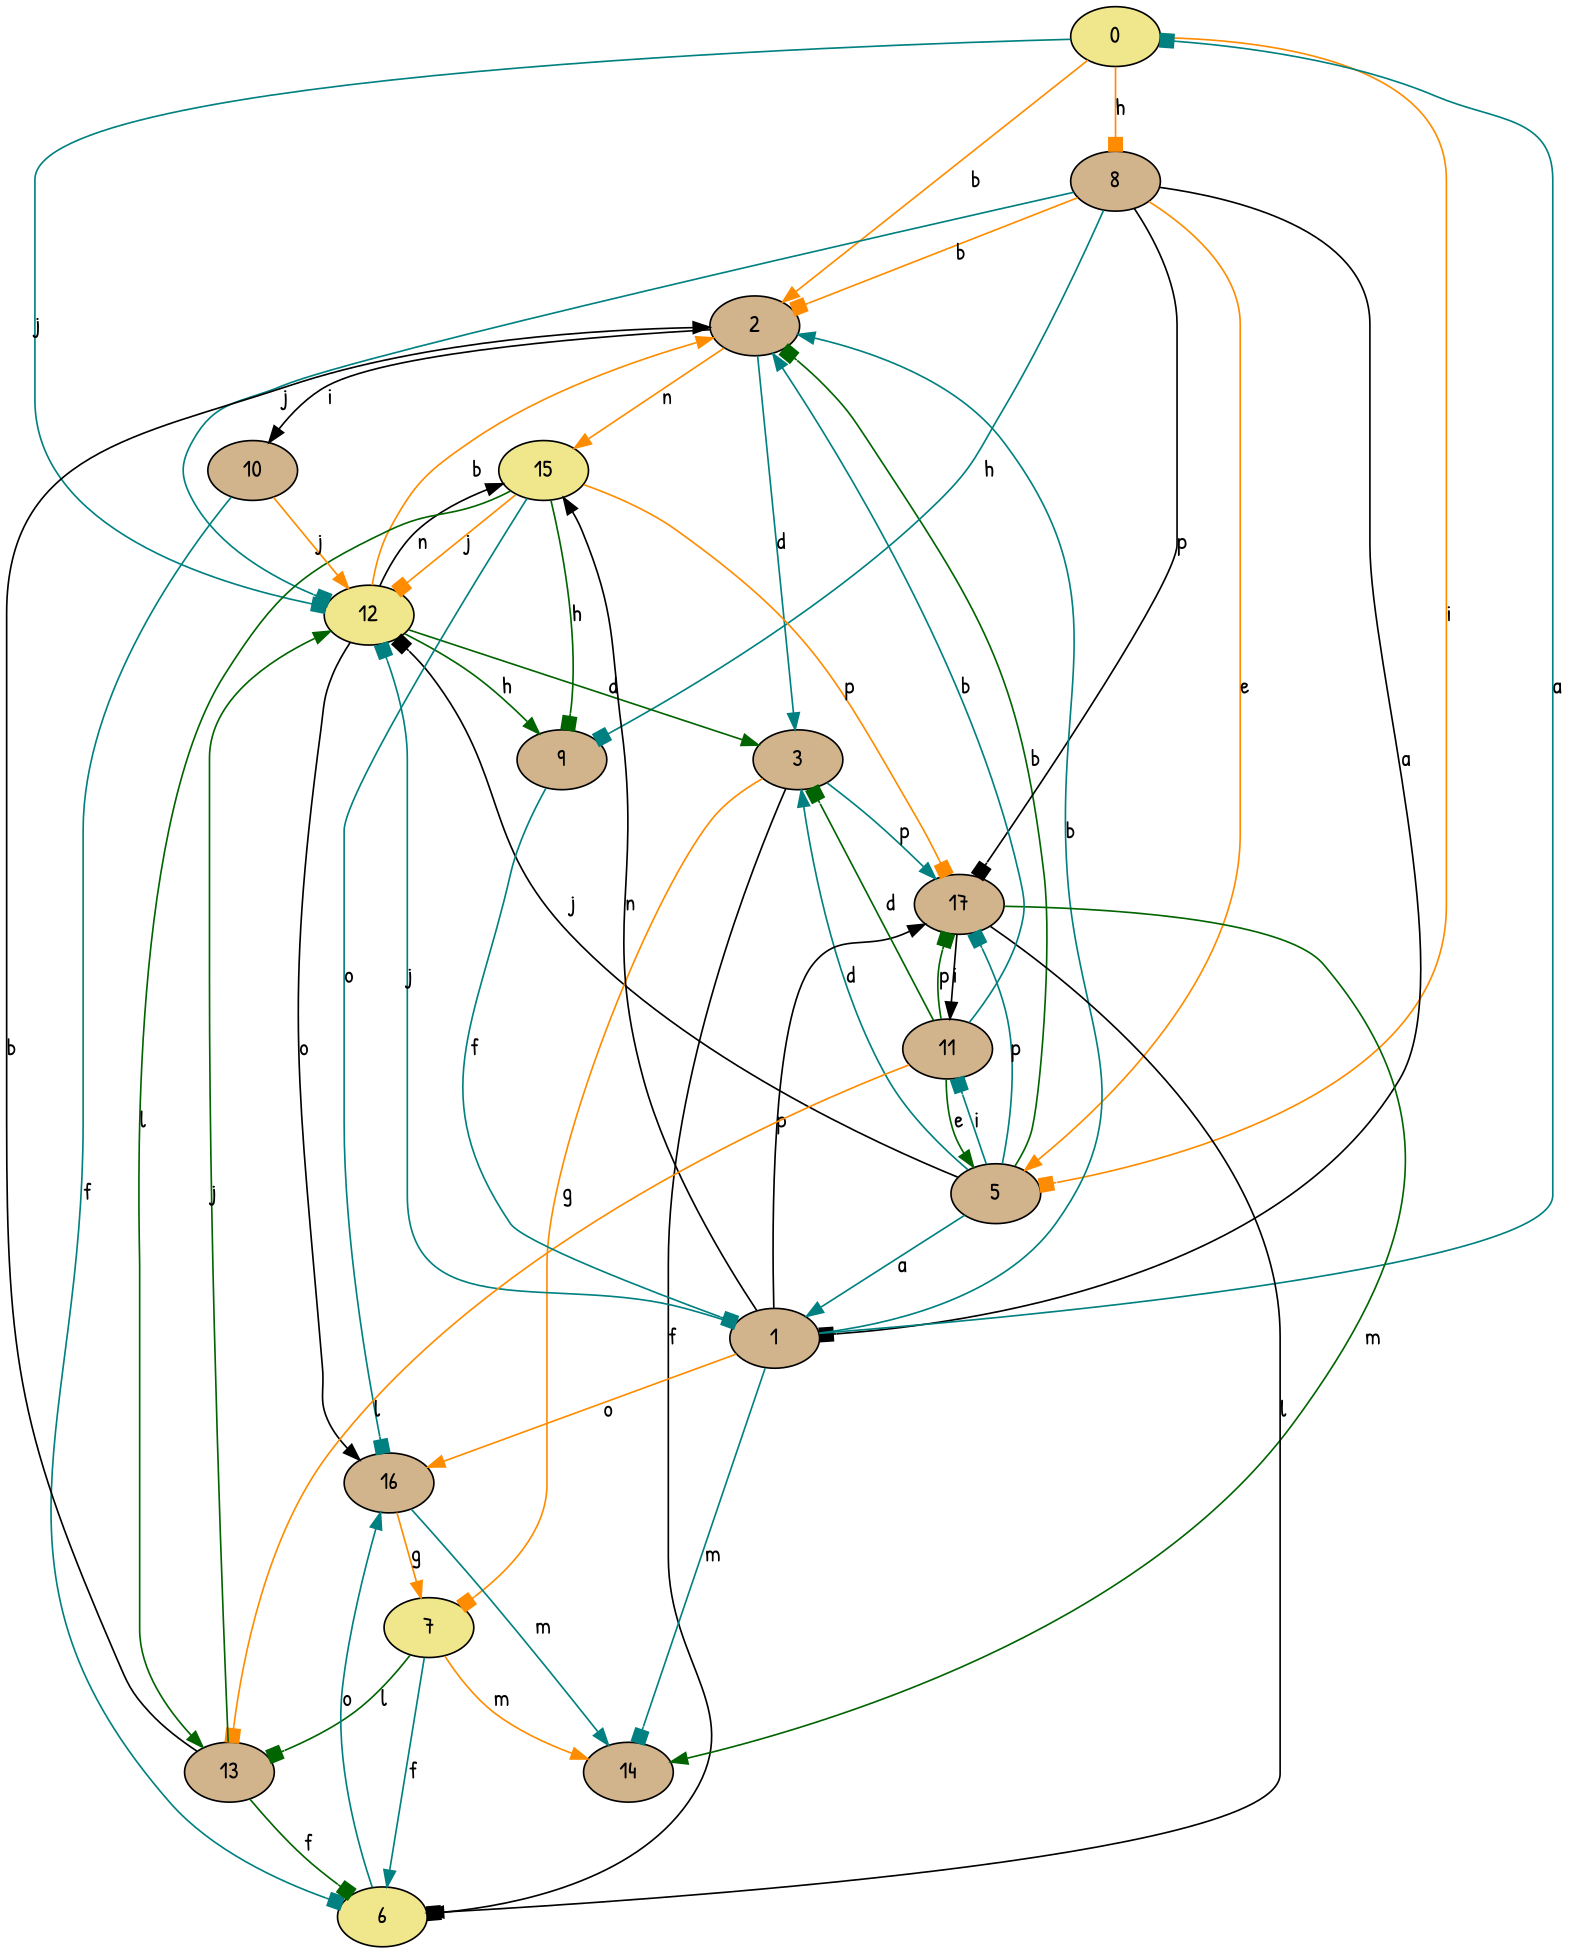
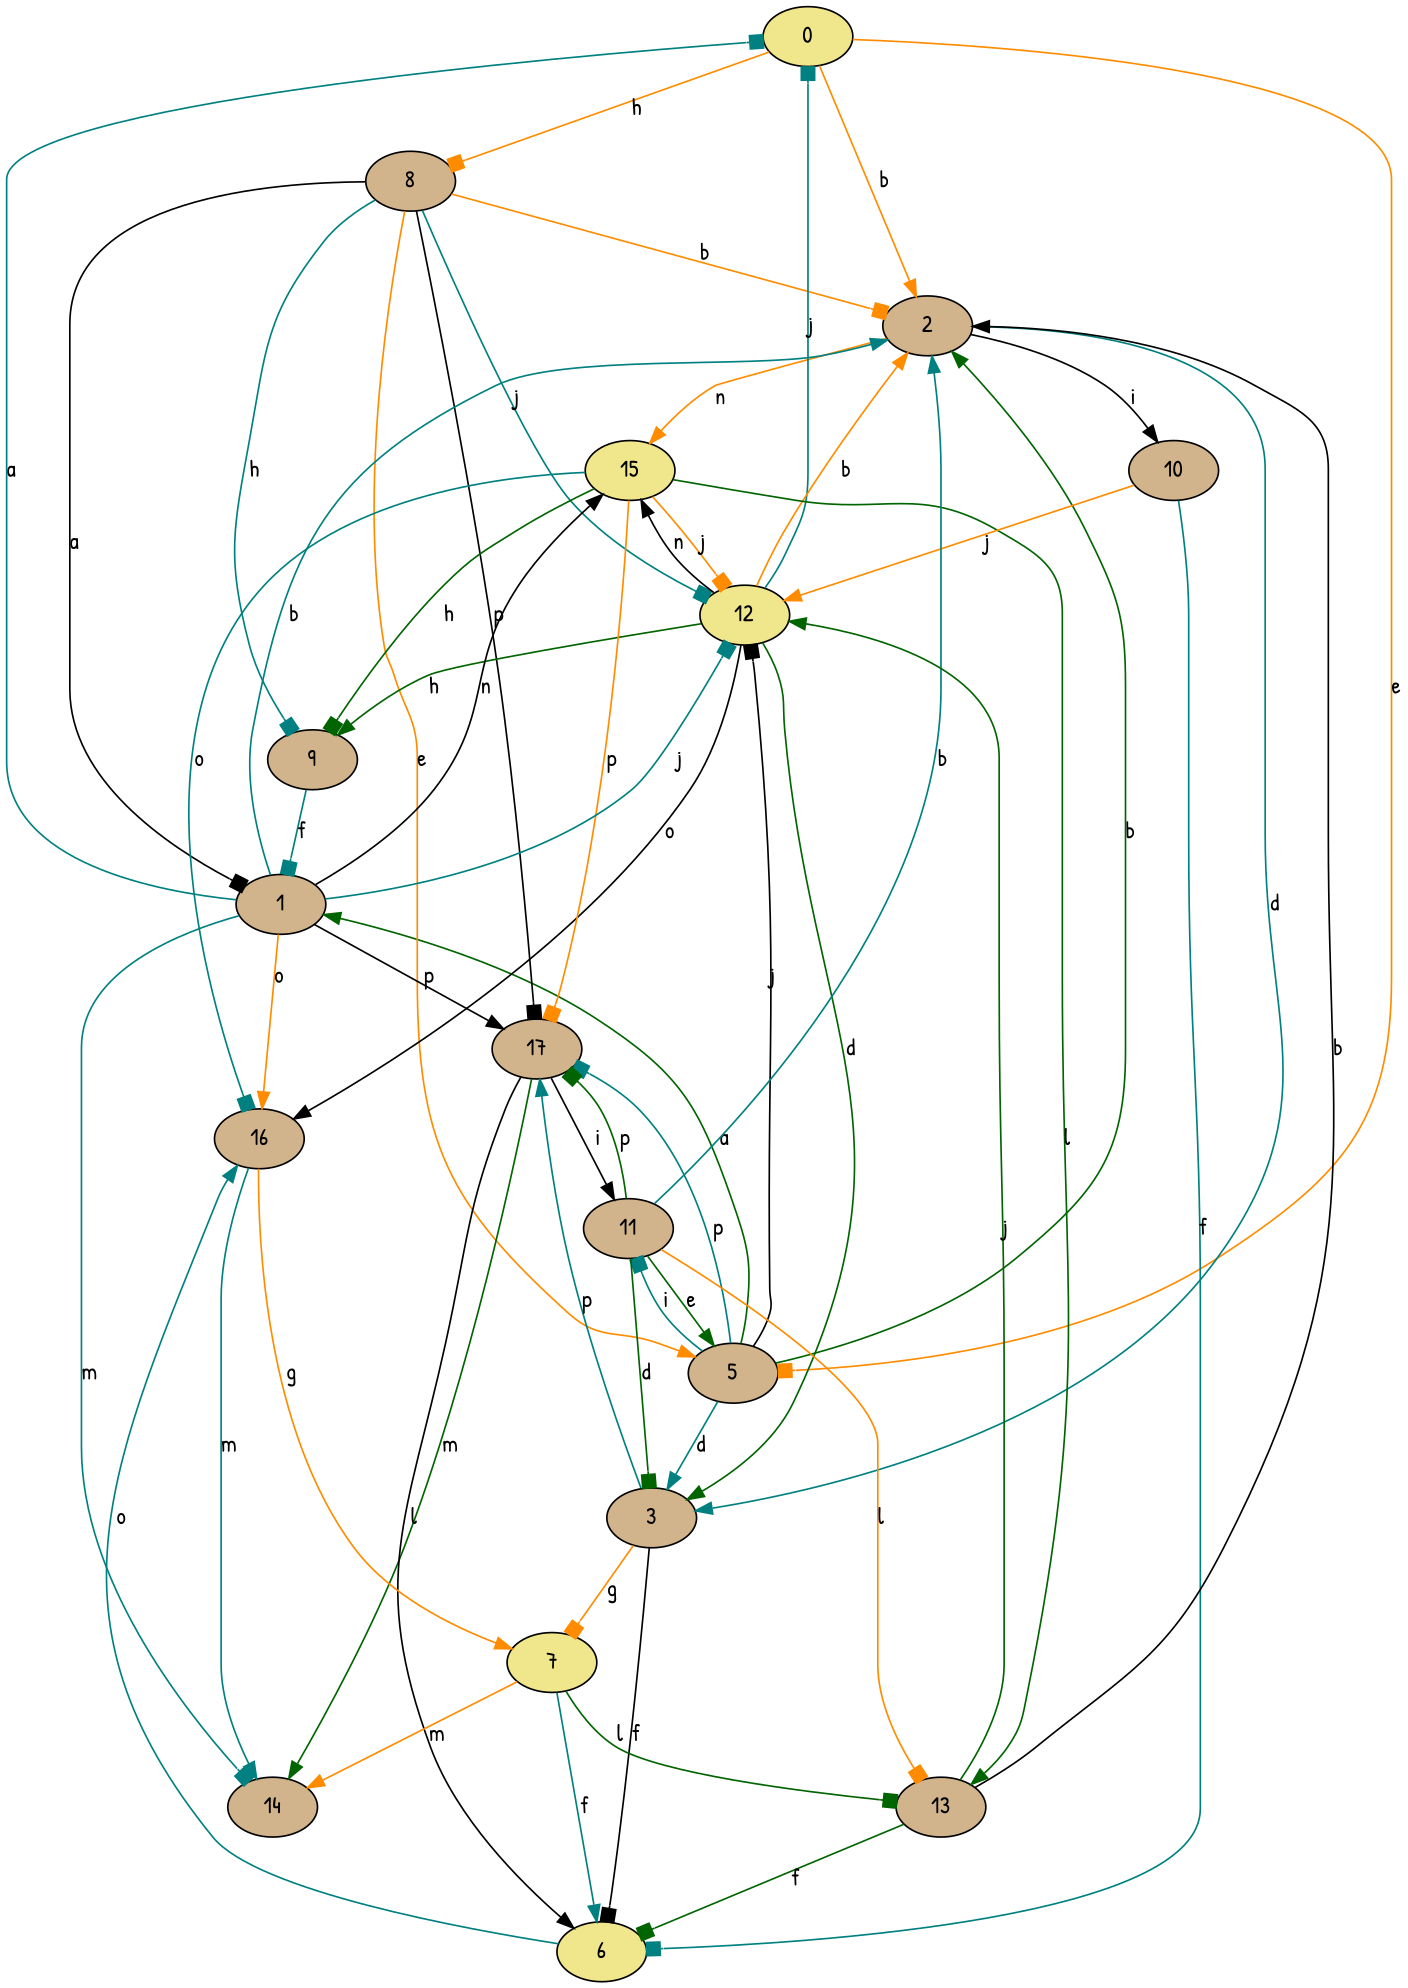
edge "0" -> "12": reversed
edge "0" -> "5": label "i" -> "e"
edge "5" -> "2": arrowhead box -> normal
edge "5" -> "1": color teal -> darkgreen
